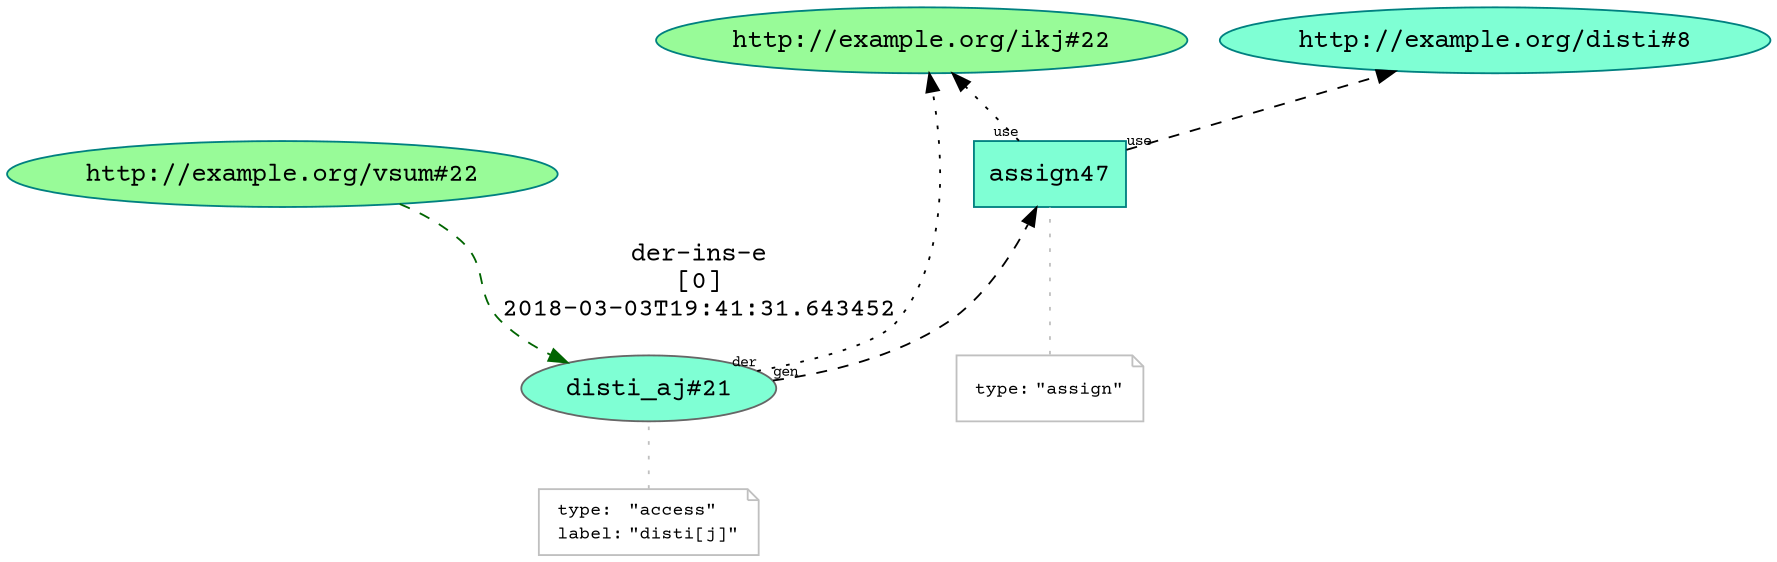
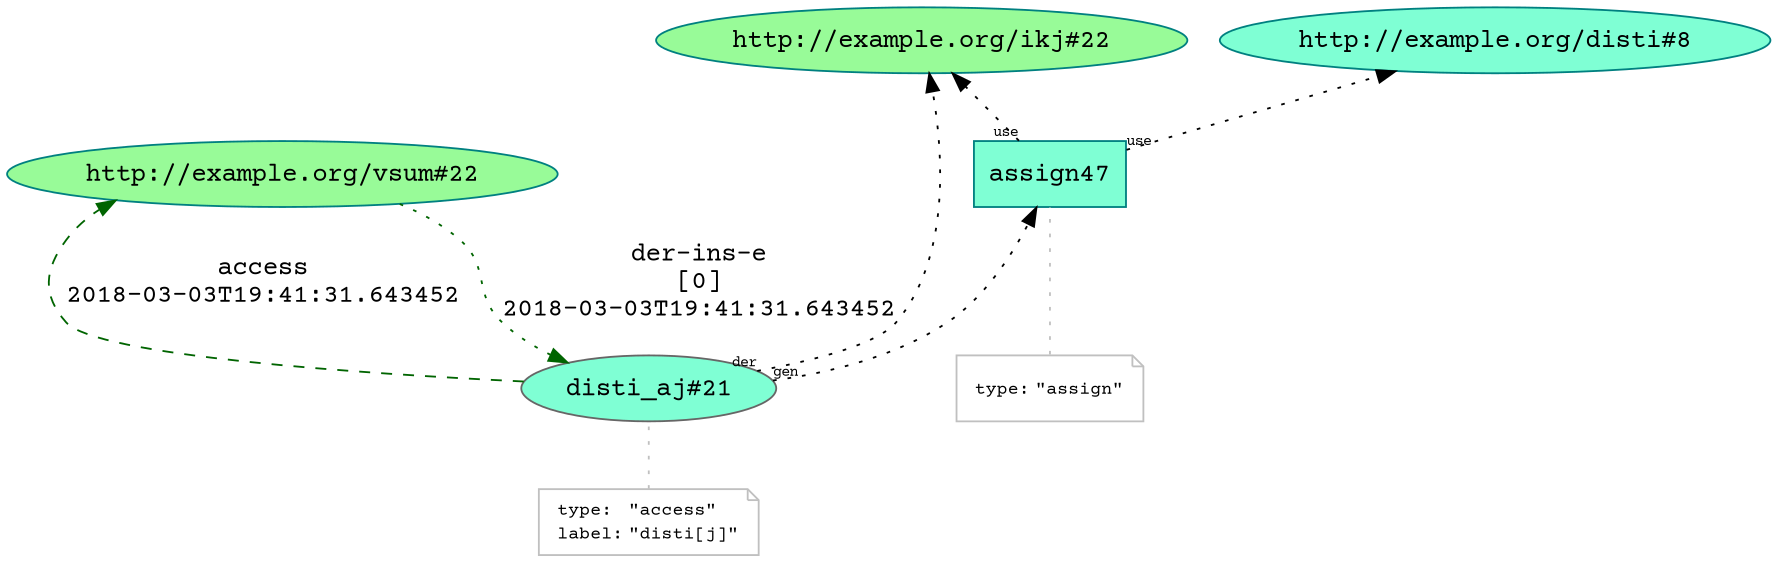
edge "assign47" -> "http://example.org/disti#8": style dashed -> dotted
edge "http://example.org/vsum#22" -> "disti_aj#21": style dashed -> dotted
edge "disti_aj#21" -> "assign47": style dashed -> dotted
edge "disti_aj#21" -> "http://example.org/vsum#22": added, label "access 2018-03-03T19:41:31.643452"
